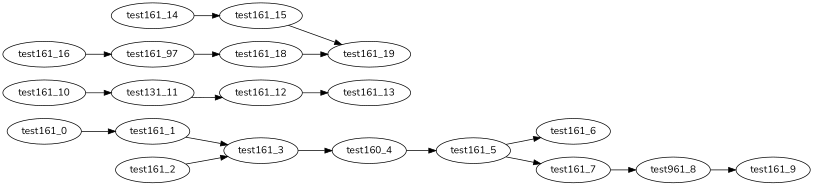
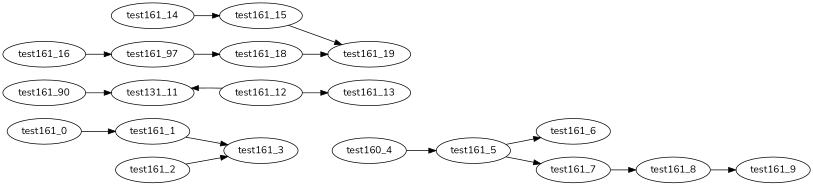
node "test161_10": label "test161_10" -> "test161_90"
edge "test131_11" -> "test161_12": reversed
edge "test161_3" -> "test160_4": removed
node "test961_8": label "test961_8" -> "test161_8"
